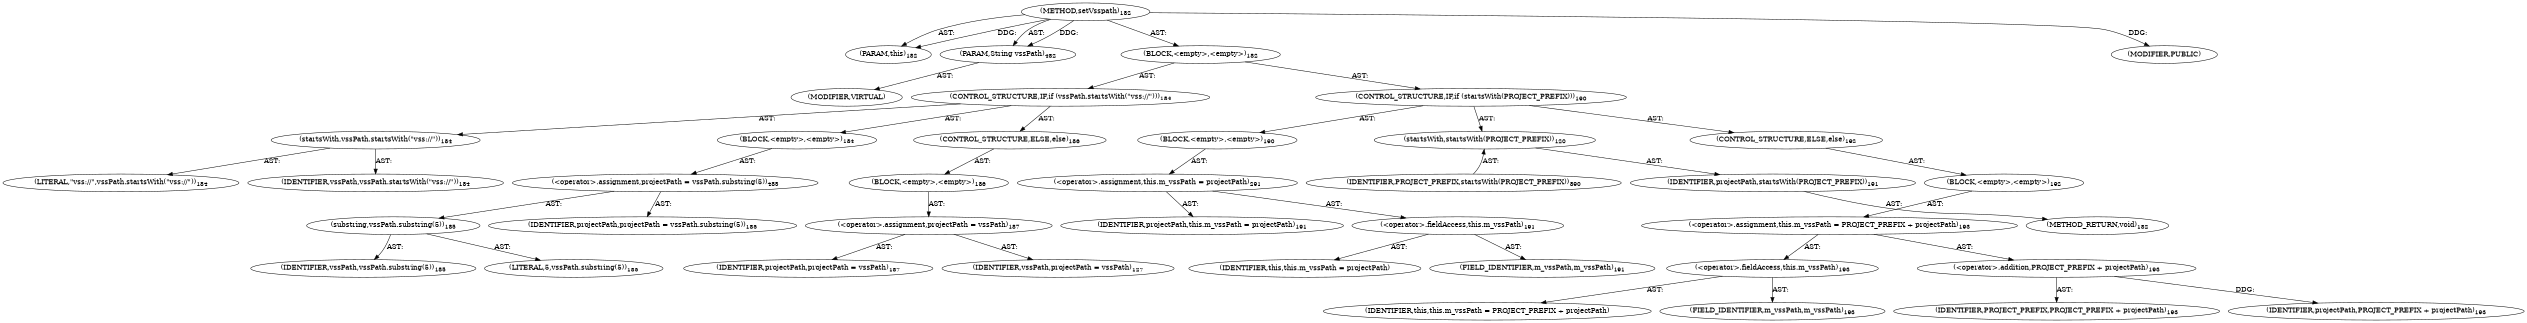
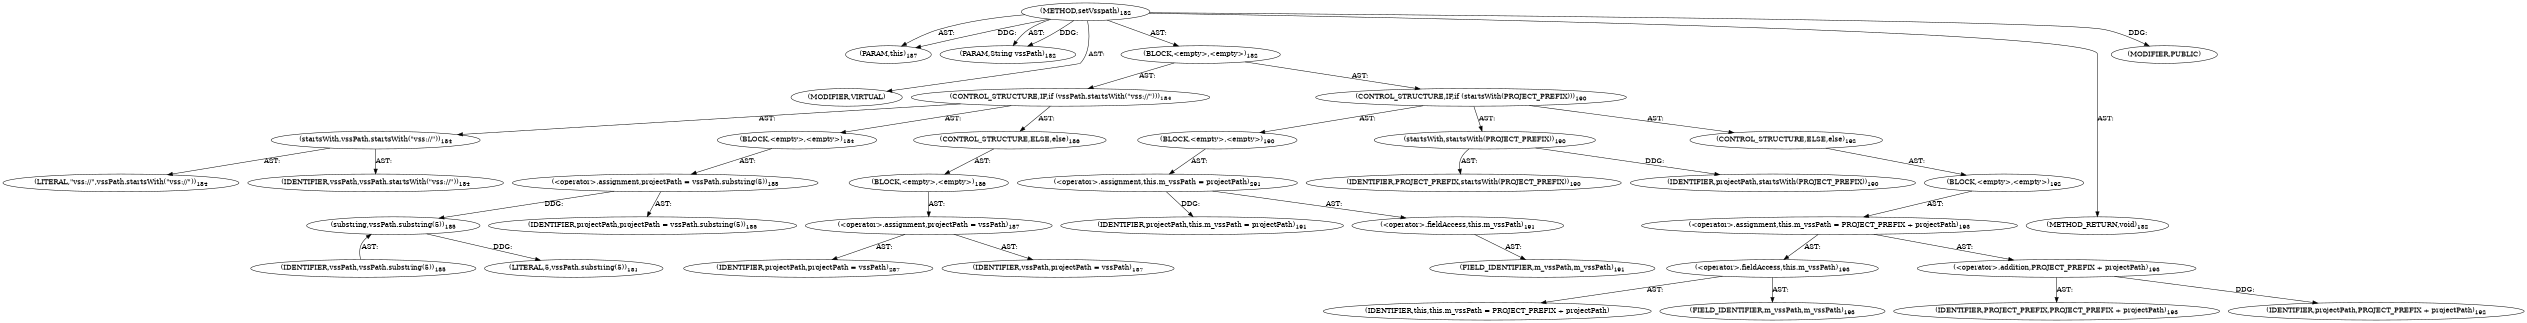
node "(PARAM,this)": text "182" -> "187"
node "(PARAM,String vssPath)": text "482" -> "182"
edge "(PARAM,String vssPath)" -> "(MODIFIER,VIRTUAL)": now "(METHOD,setVsspath)" -> "(MODIFIER,VIRTUAL)"
node "(startsWith,startsWith(PROJECT_PREFIX))": text "120" -> "190"
edge "(startsWith,startsWith(PROJECT_PREFIX))" -> "(IDENTIFIER,projectPath,startsWith(PROJECT_PREFIX))": label "AST: " -> "DDG: "
edge "(IDENTIFIER,PROJECT_PREFIX,startsWith(PROJECT_PREFIX))" -> "(startsWith,startsWith(PROJECT_PREFIX))": reversed
node "(<operator>.assignment,projectPath = vssPath.substring(5))": text "485" -> "185"
node "(IDENTIFIER,PROJECT_PREFIX,startsWith(PROJECT_PREFIX))": text "890" -> "190"
node "(IDENTIFIER,projectPath,startsWith(PROJECT_PREFIX))": text "191" -> "190"
edge "(<operator>.assignment,projectPath = vssPath.substring(5))" -> "(substring,vssPath.substring(5))": label "AST: " -> "DDG: "
edge "(<operator>.assignment,this.m_vssPath = projectPath)" -> "(IDENTIFIER,projectPath,this.m_vssPath = projectPath)": label "AST: " -> "DDG: "
edge "(IDENTIFIER,projectPath,startsWith(PROJECT_PREFIX))" -> "(METHOD_RETURN,void)": now "(METHOD,setVsspath)" -> "(METHOD_RETURN,void)"
edge "(substring,vssPath.substring(5))" -> "(IDENTIFIER,vssPath,vssPath.substring(5))": reversed
edge "(substring,vssPath.substring(5))" -> "(LITERAL,5,vssPath.substring(5))": label "AST: " -> "DDG: "
node "(LITERAL,5,vssPath.substring(5))": text "185" -> "181"
node "(IDENTIFIER,projectPath,projectPath = vssPath)": text "187" -> "287"
node "(IDENTIFIER,vssPath,projectPath = vssPath)": text "127" -> "187"
node "(IDENTIFIER,this,this.m_vssPath = projectPath)": removed
node "(IDENTIFIER,projectPath,PROJECT_PREFIX + projectPath)": text "193" -> "192"
